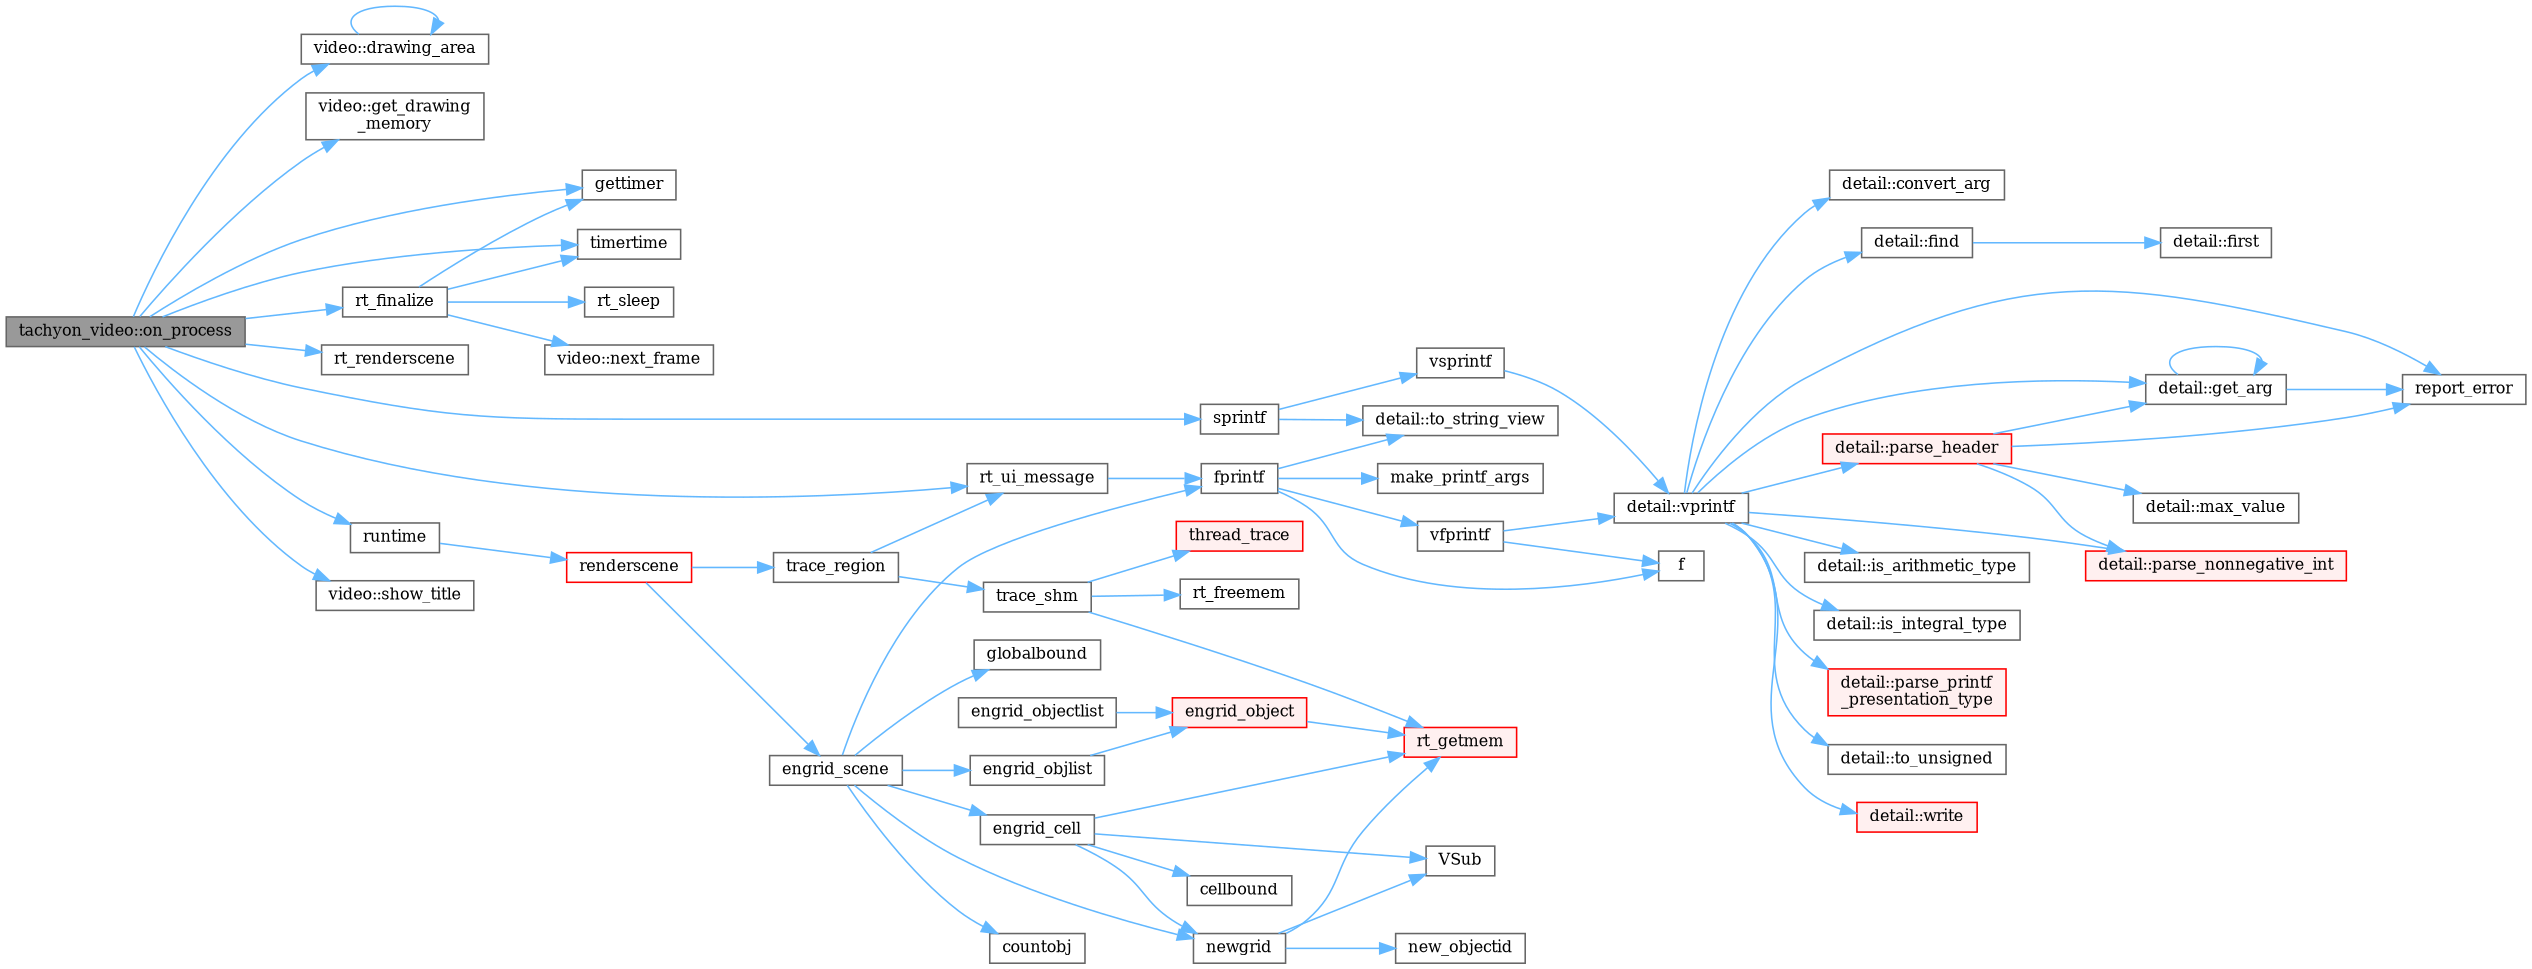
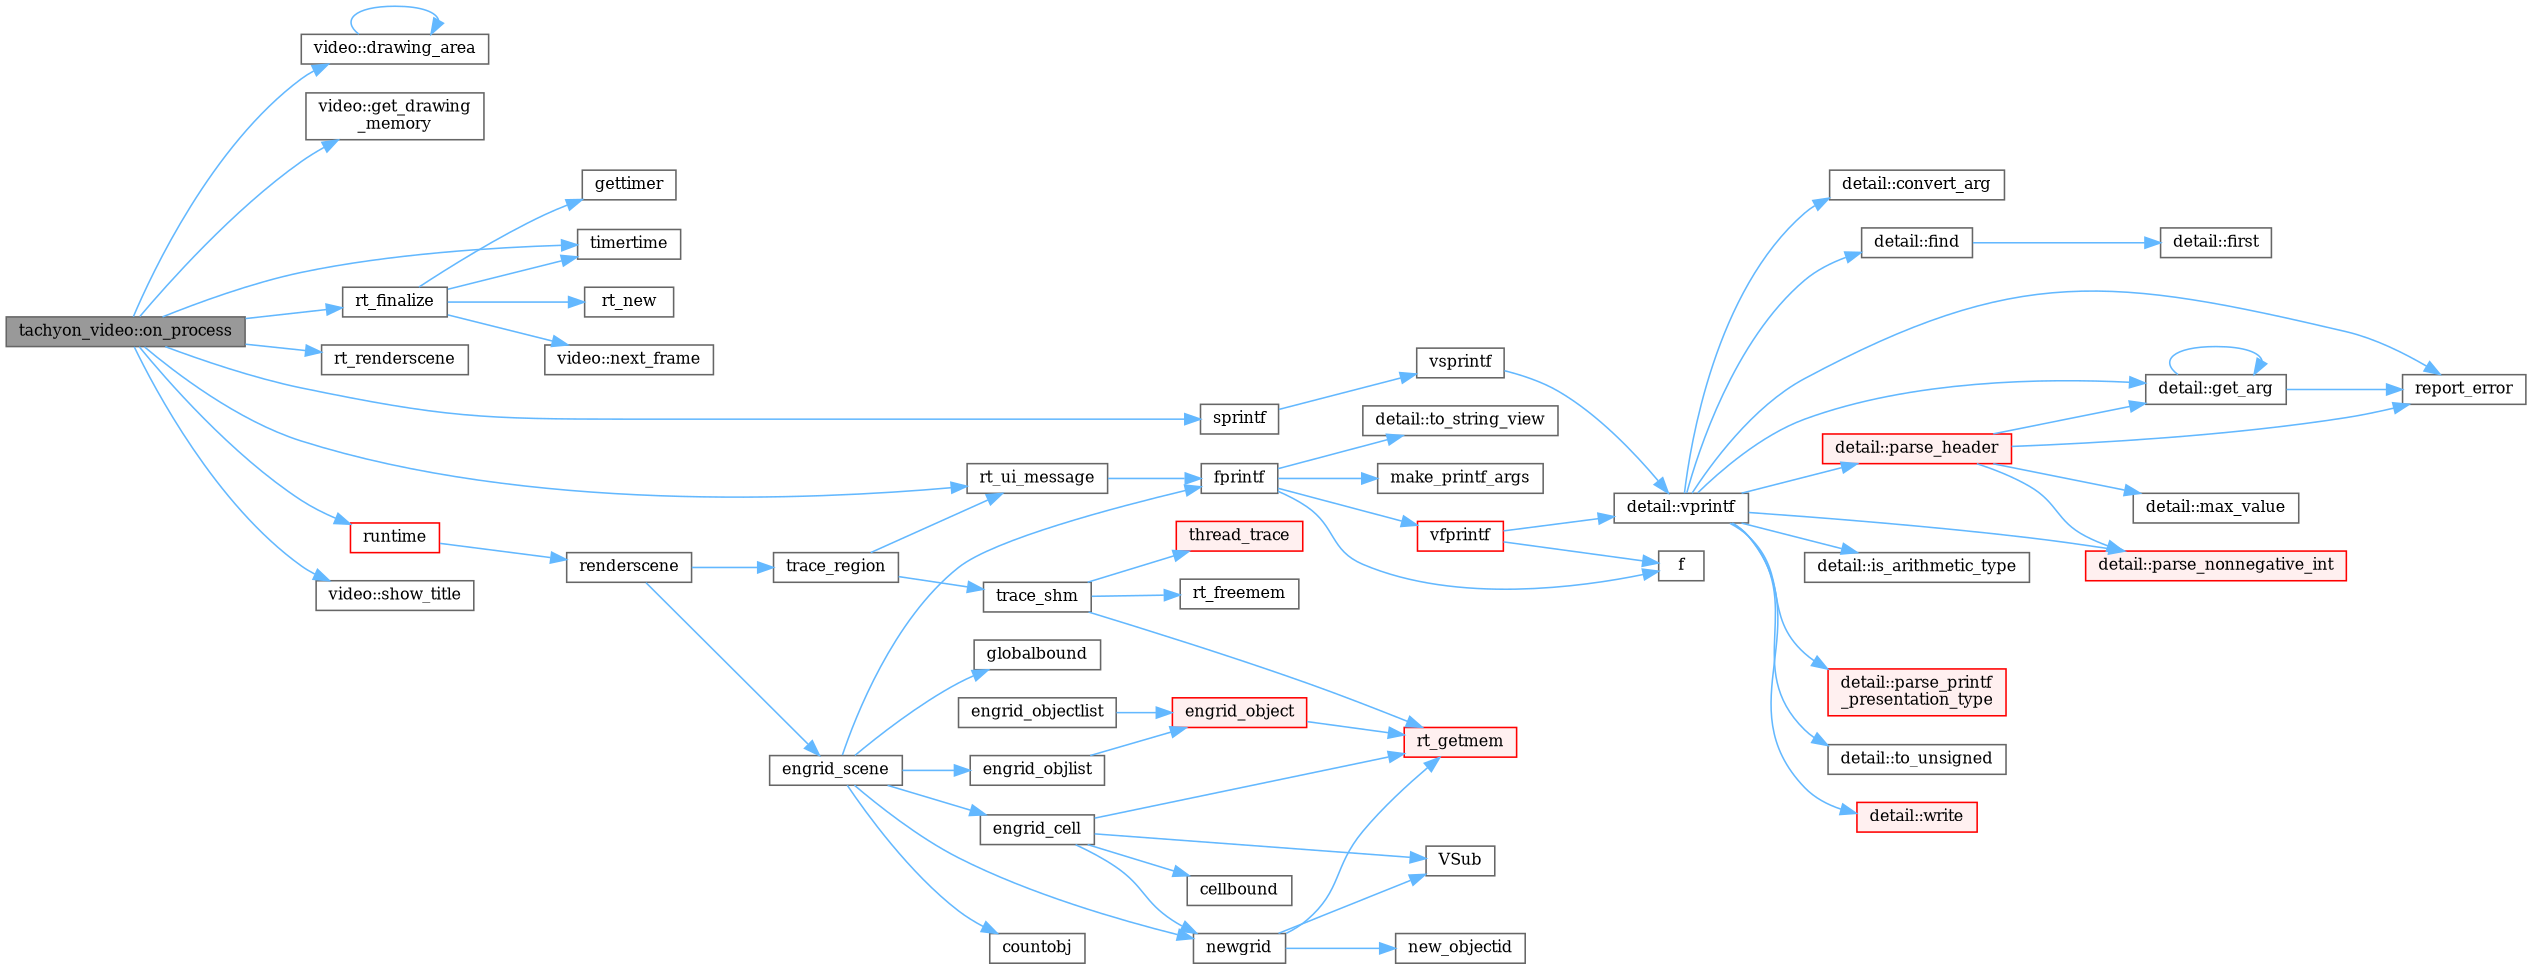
edge "tachyon_video::on_process" -> "gettimer": removed
node "rt_sleep": label "rt_sleep" -> "rt_new"
edge "sprintf" -> "detail::to_string_view": removed
node "vfprintf": color grey40 -> red
node "runtime": color grey40 -> red
node "renderscene": color red -> grey40
node "detail::is_integral_type": removed
